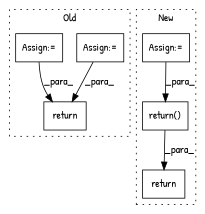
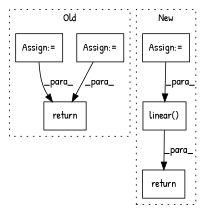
node "return()": label "return()" -> "linear()"
